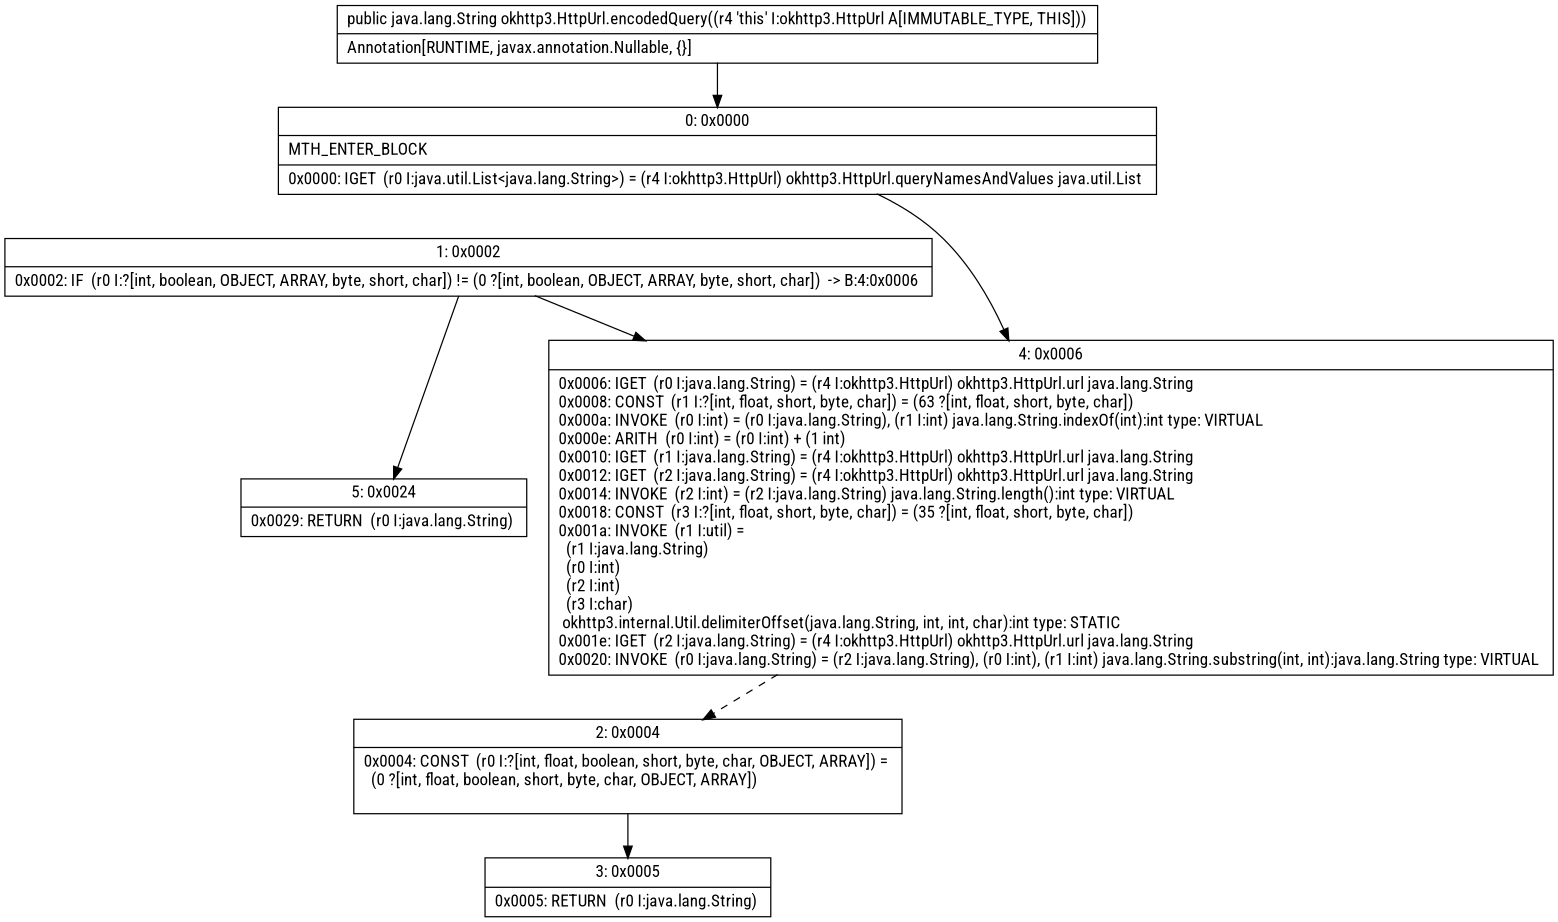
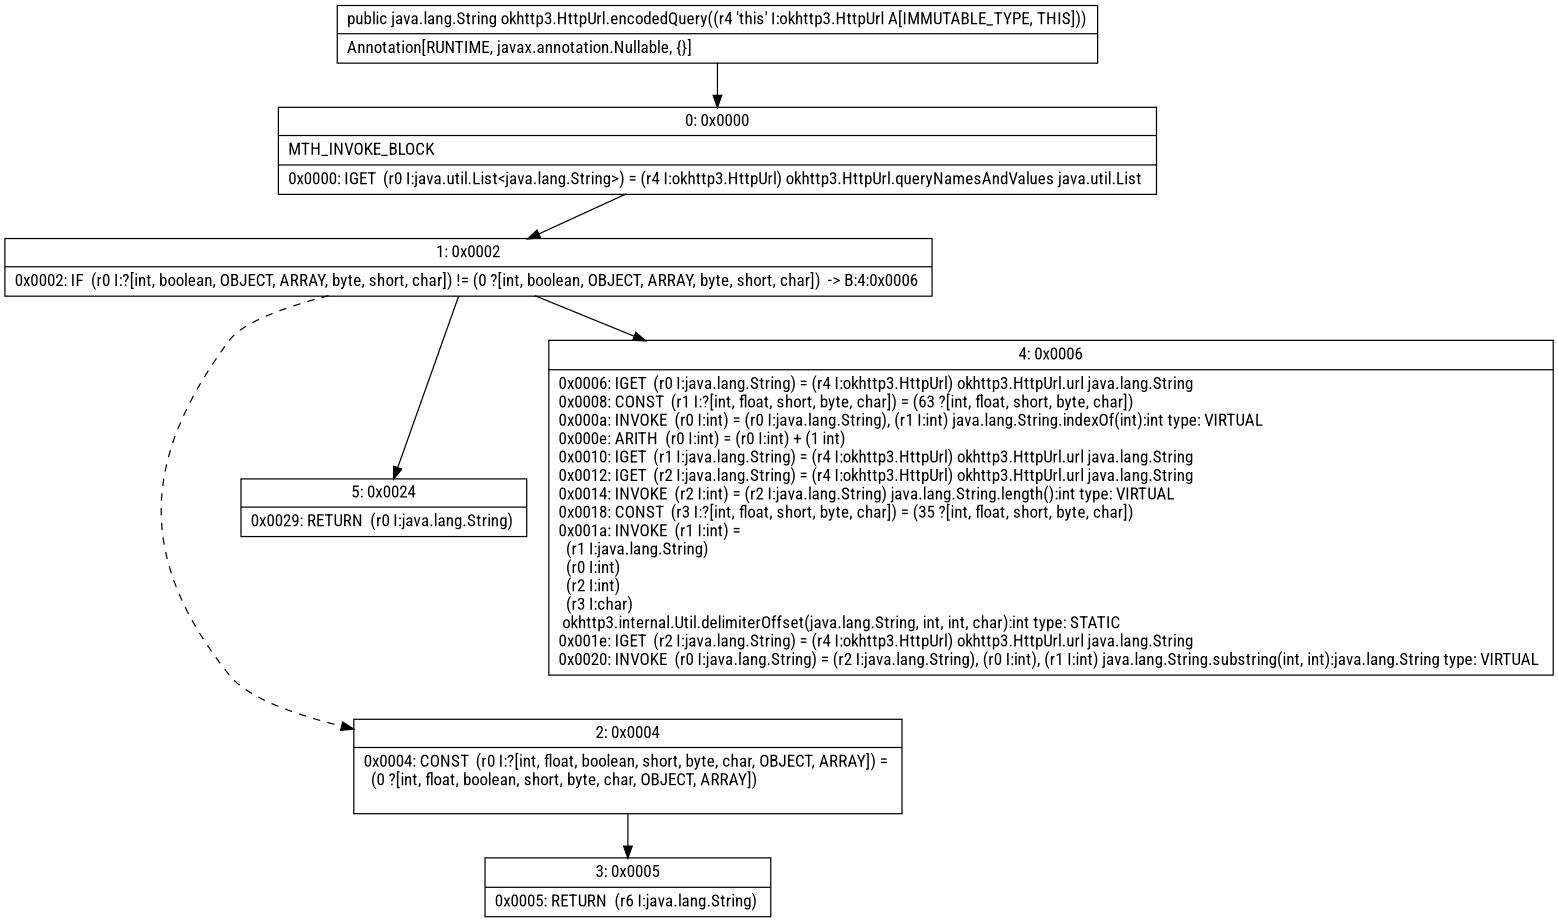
node "0: 0x0000": text "MTH_ENTER_BLOCK" -> "MTH_INVOKE_BLOCK"
edge "0: 0x0000" -> "4: 0x0006": now "0: 0x0000" -> "1: 0x0002"
node "4: 0x0006": text "0x001a: INVOKE  (r1 I:util) =" -> "0x001a: INVOKE  (r1 I:int) ="
edge "4: 0x0006" -> "2: 0x0004": now "1: 0x0002" -> "2: 0x0004"
node "3: 0x0005": text "0x0005: RETURN  (r0 I:java.lang.String)" -> "0x0005: RETURN  (r6 I:java.lang.String)"
